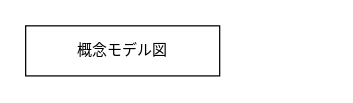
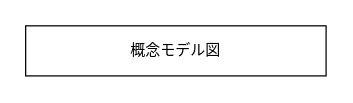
node "概念モデル図": size 194x50 -> 300x50
